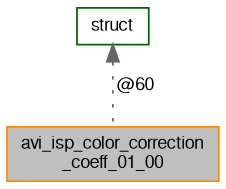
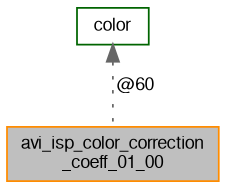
node "struct": label "struct" -> "color"
